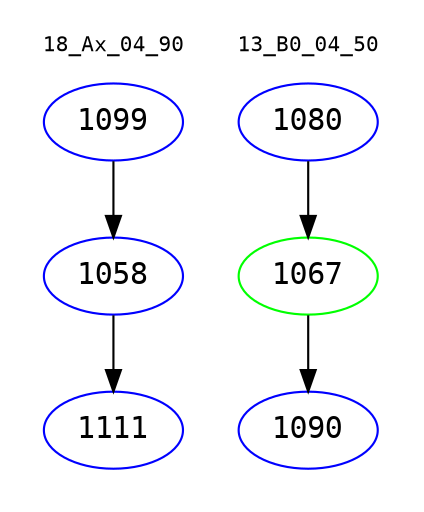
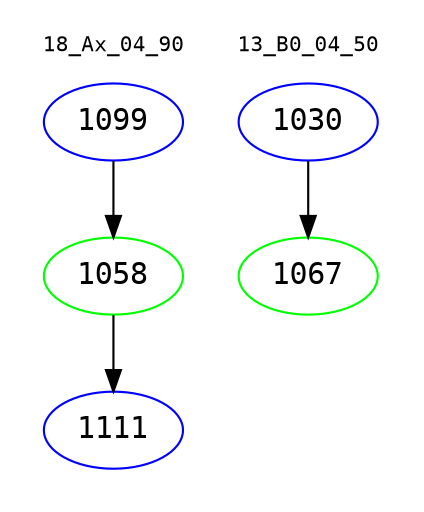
node "1080": label "1080" -> "1030"
node "1058": color blue -> green
node "1090": removed
